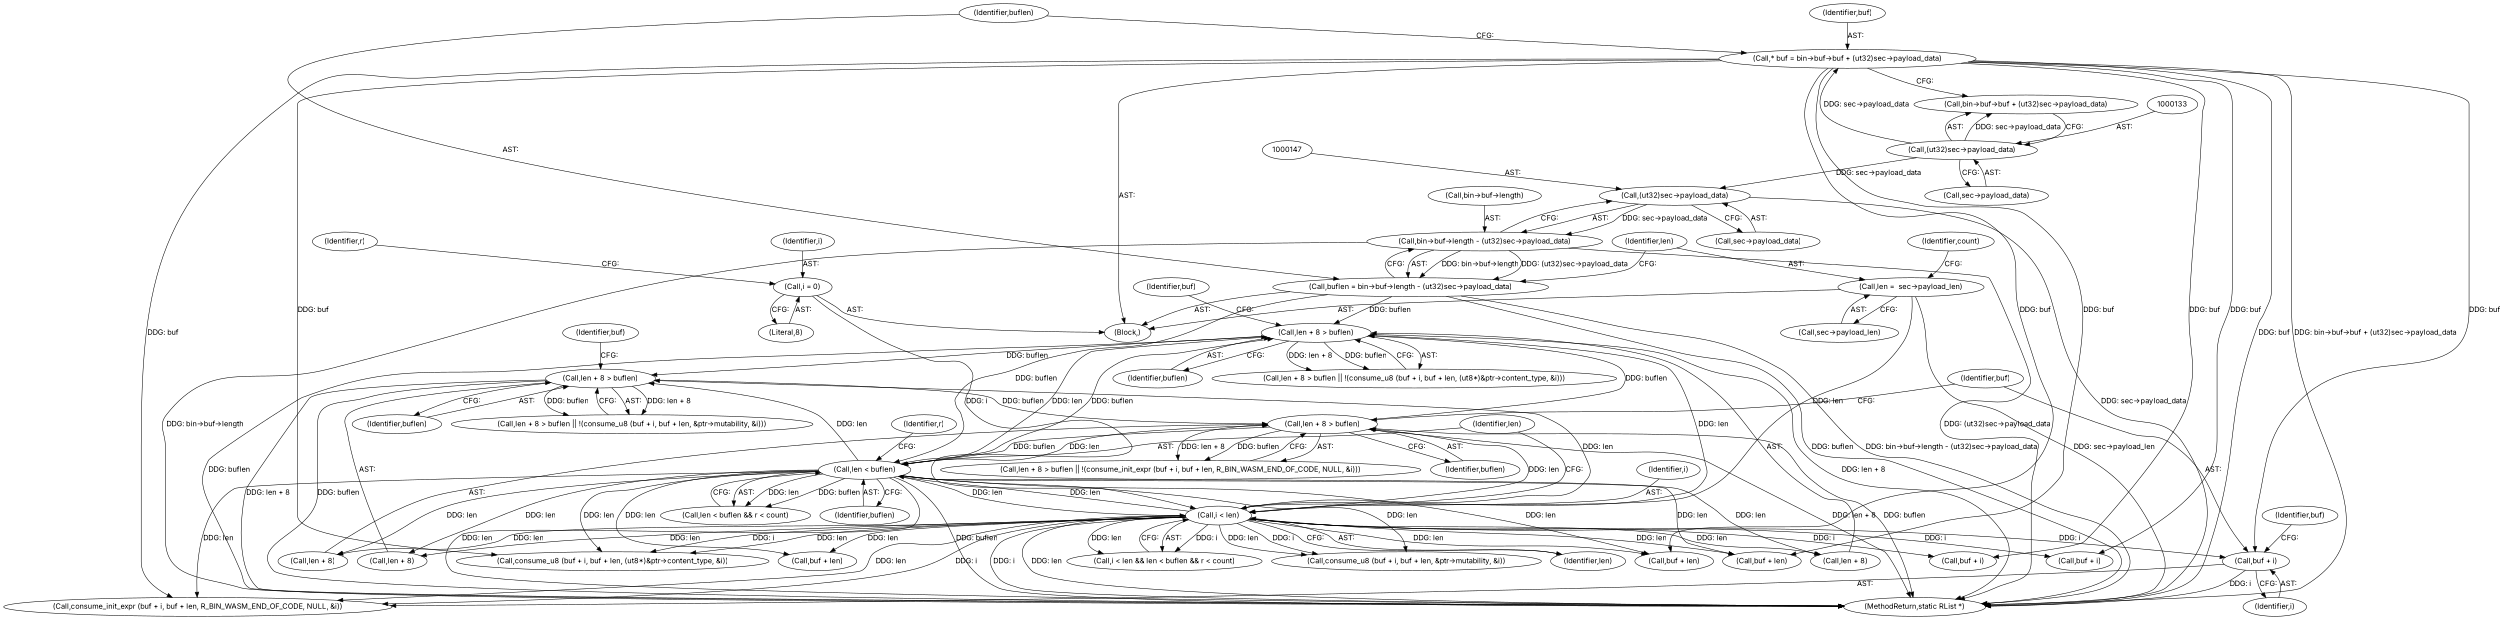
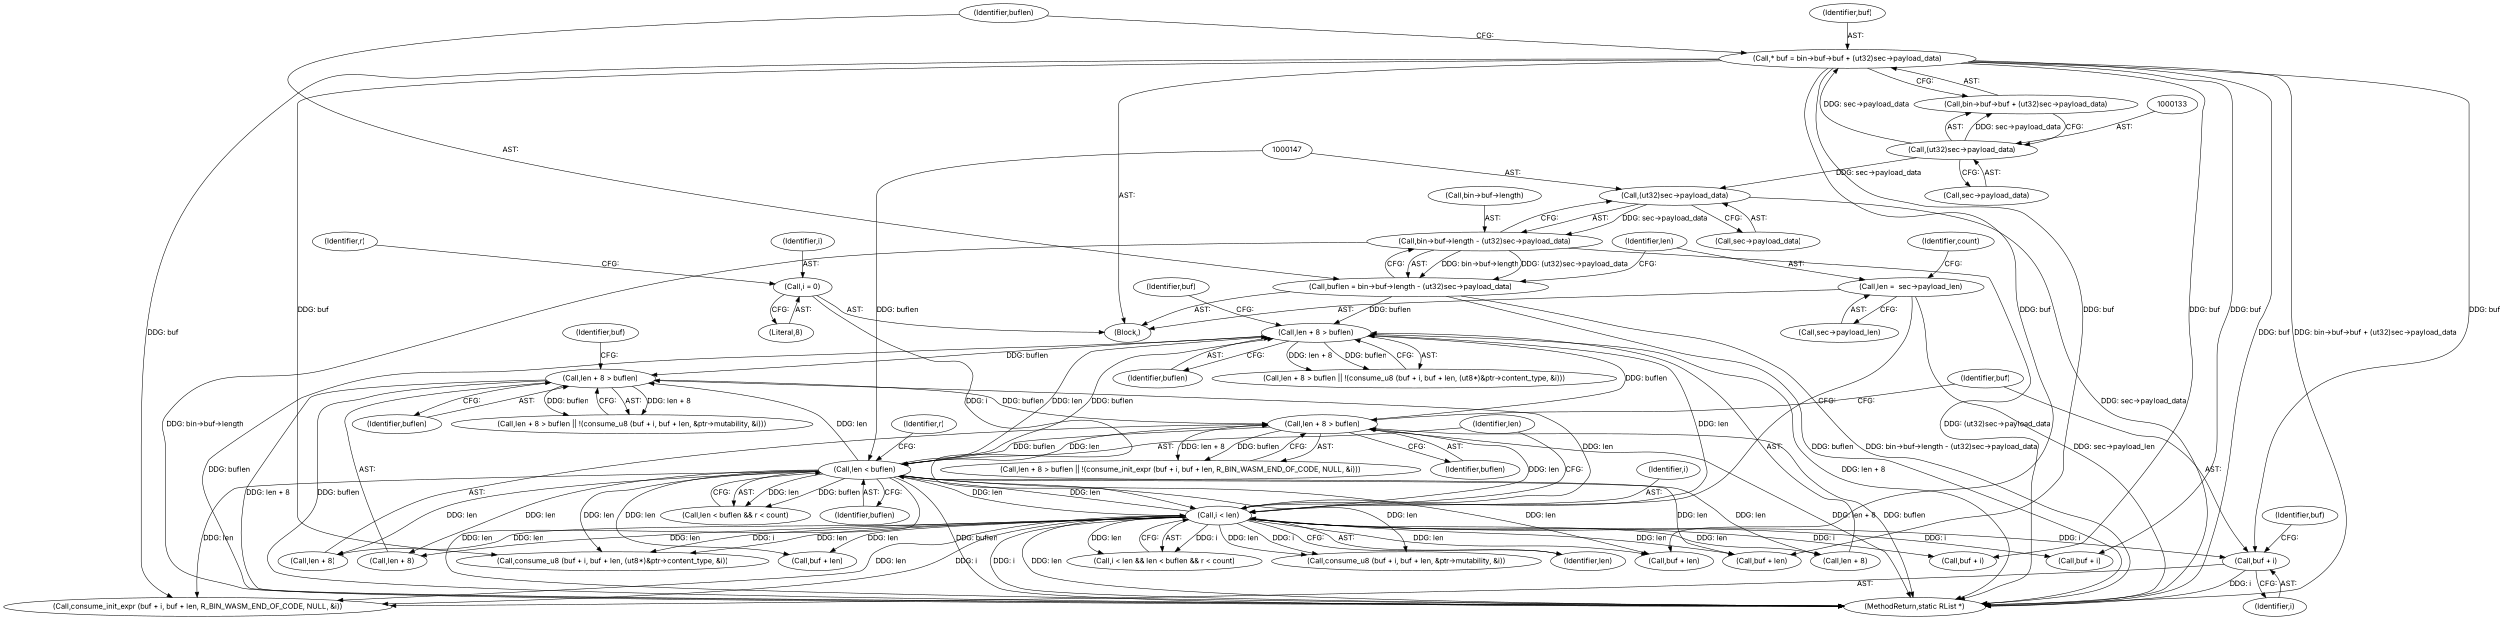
edge "(Call,bin->buf->buf + (ut32)sec->payload_data)" -> "(Call,* buf = bin->buf->buf + (ut32)sec->payload_data)": added, label "AST:"
edge "(Call,buflen = bin->buf->length - (ut32)sec->payload_data)" -> "(Call,len < buflen)": now "1000147" -> "(Call,len < buflen)"
edge "(Call,len =  sec->payload_len)" -> "(Call,i < len)": label "DDG: len" -> "CFG: "
